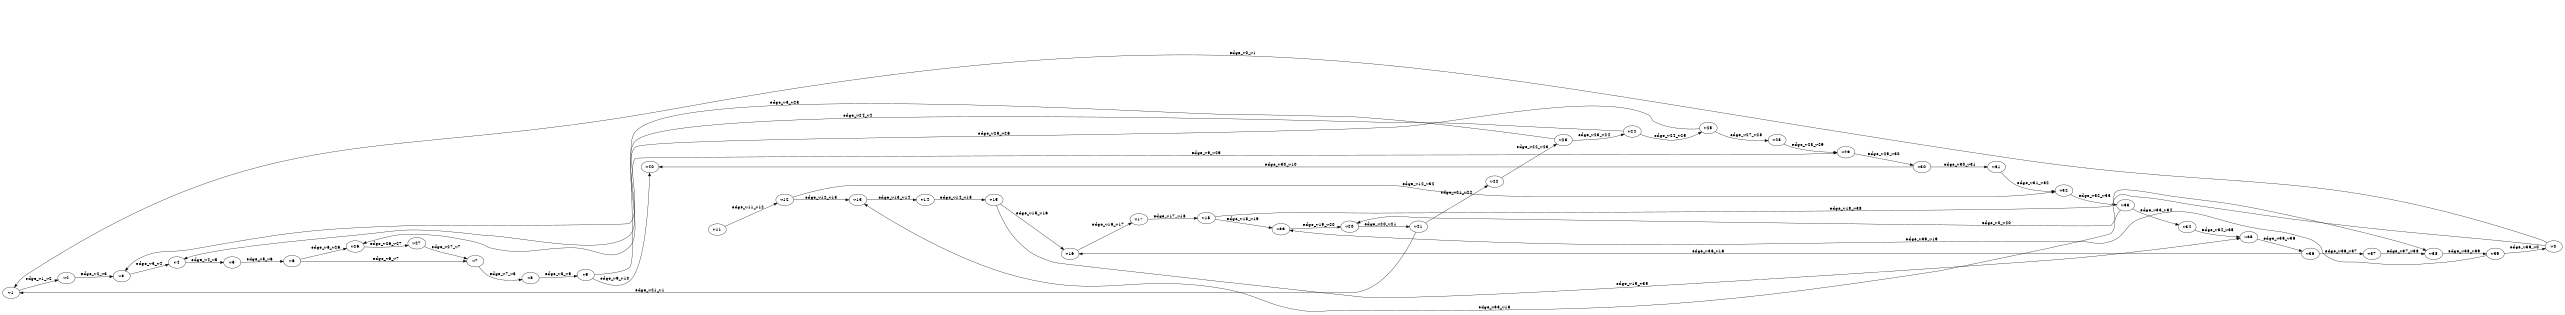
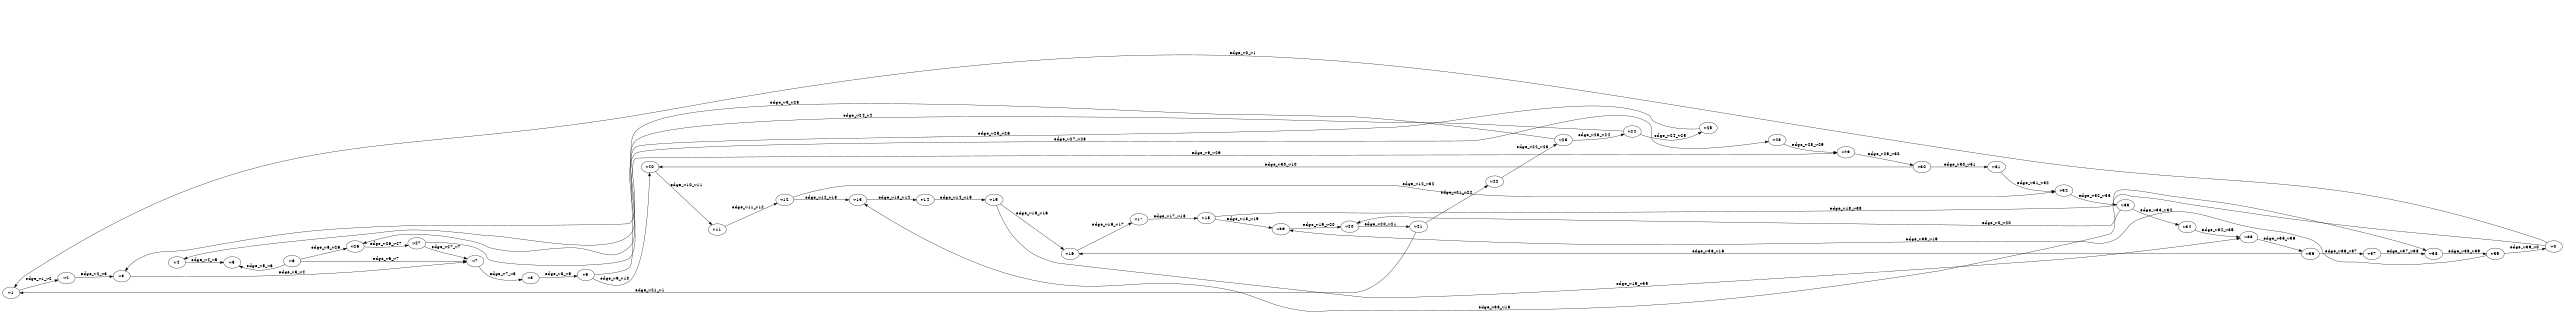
edge "v25" -> "v28": now "v27" -> "v28"
edge "v40" -> "v11": added, label "edge_v10_v11"
edge "v5" -> "v6": reversed
edge "v3" -> "v4": now "v3" -> "v7"
